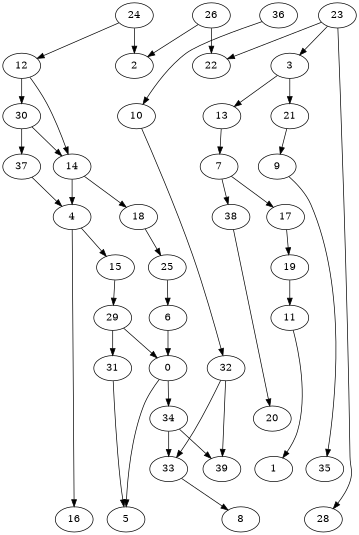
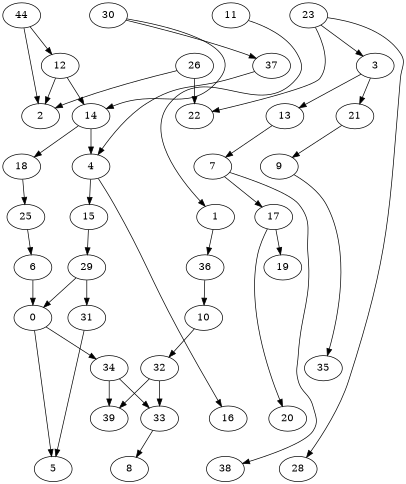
node "24": label "24" -> "44"
edge "12" -> "30": now "12" -> "2"
edge "1" -> "36": added
edge "19" -> "11": removed
edge "38" -> "20": now "17" -> "20"
